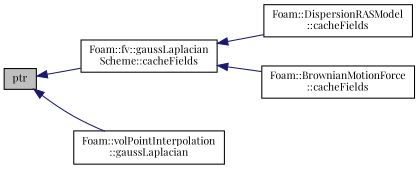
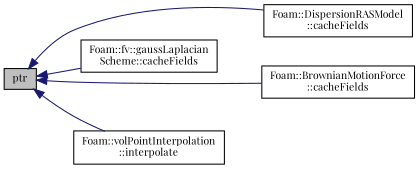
edge "Foam::DispersionRASModel ::cacheFields" -> "Foam::fv::gaussLaplacian Scheme::cacheFields": now "Foam::DispersionRASModel ::cacheFields" -> "ptr"
edge "Foam::BrownianMotionForce ::cacheFields" -> "Foam::fv::gaussLaplacian Scheme::cacheFields": now "Foam::BrownianMotionForce ::cacheFields" -> "ptr"
node "Foam::volPointInterpolation ::gaussLaplacian": label "Foam::volPointInterpolation ::gaussLaplacian" -> "Foam::volPointInterpolation ::interpolate"
